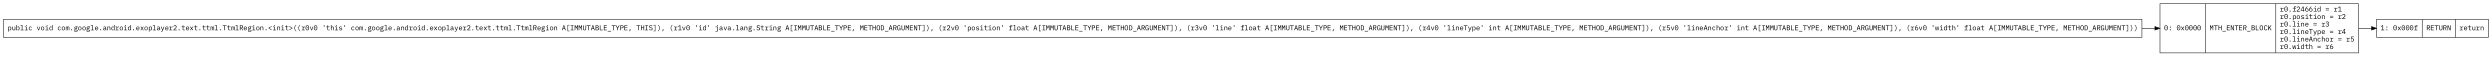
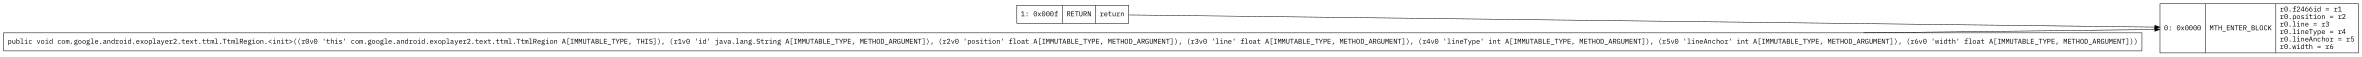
edge "0: 0x0000" -> "1: 0x000f": reversed
